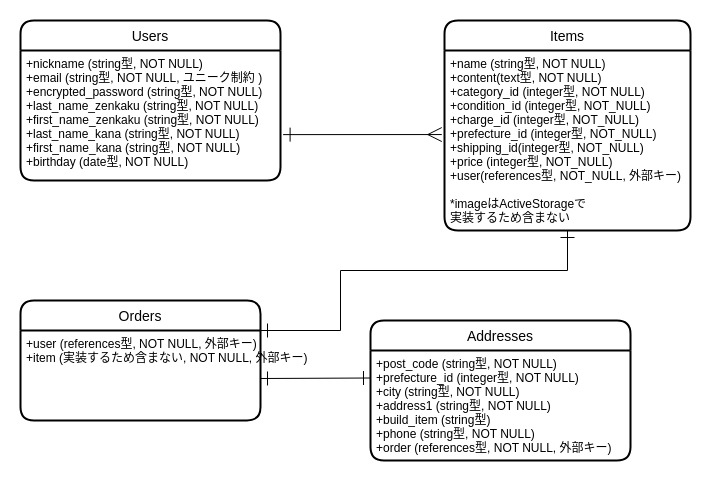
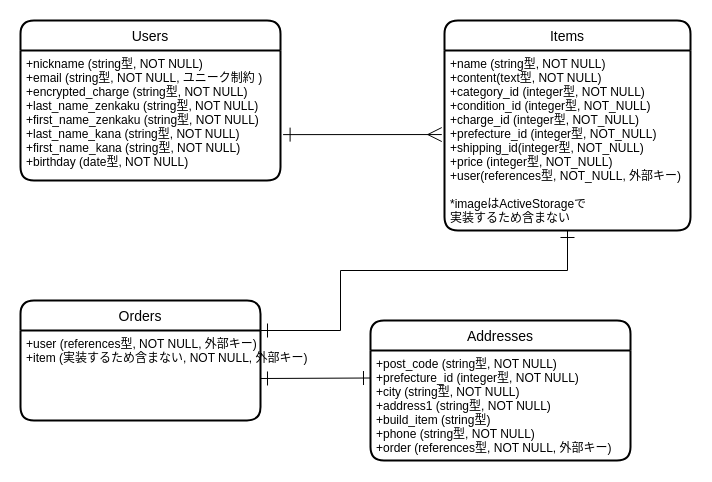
node "+nickname (string型, NOT NULL) +email (string型, NOT NULL, ユニーク制約 ) +encrypted_password (string型, NOT NULL) +last_name_zenkaku (string型, NOT NULL) +first_name_zenkaku (string型, NOT NULL) +last_name_kana (string型, NOT NULL) +first_name_kana (string型, NOT NULL) +birthday (date型, NOT NULL)": label "+nickname (string型, NOT NULL) +email (string型, NOT NULL, ユニーク制約 ) +encrypted_password (string型, NOT NULL) +last_name_zenkaku (string型, NOT NULL) +first_name_zenkaku (string型, NOT NULL) +last_name_kana (string型, NOT NULL) +first_name_kana (string型, NOT NULL) +birthday (date型, NOT NULL)" -> "+nickname (string型, NOT NULL) +email (string型, NOT NULL, ユニーク制約 ) +encrypted_charge (string型, NOT NULL) +last_name_zenkaku (string型, NOT NULL) +first_name_zenkaku (string型, NOT NULL) +last_name_kana (string型, NOT NULL) +first_name_kana (string型, NOT NULL) +birthday (date型, NOT NULL)"
